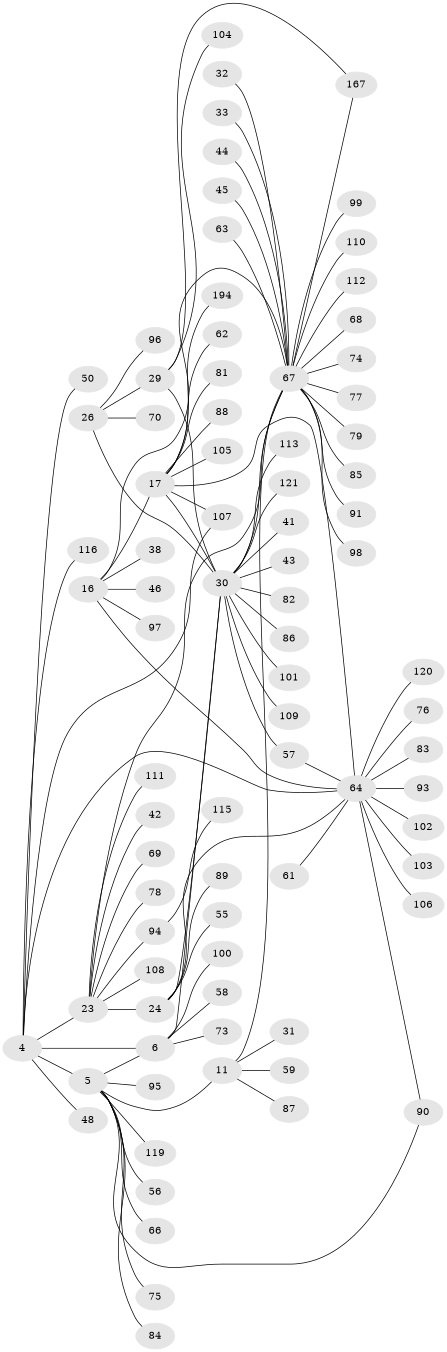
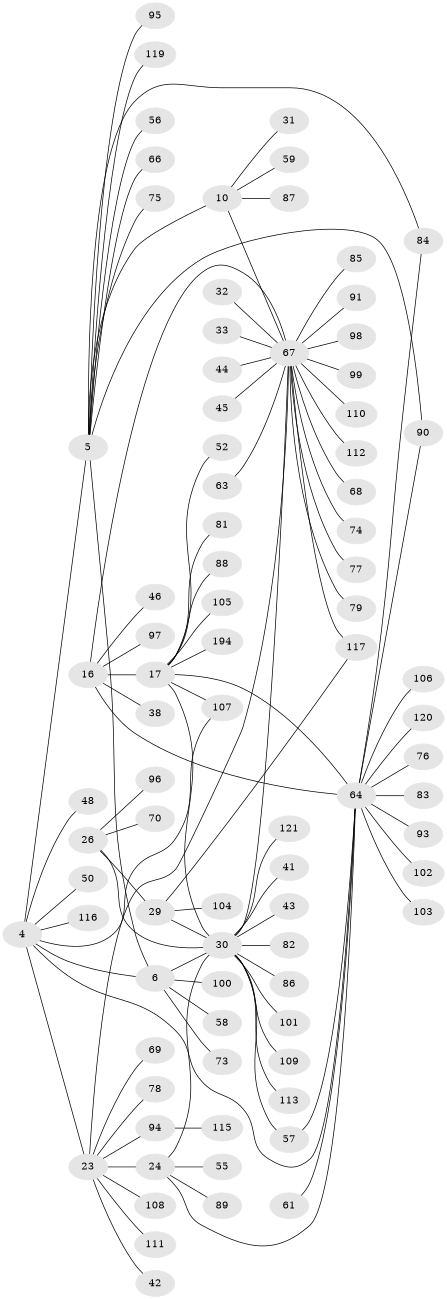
node "167": label "167" -> "117"
node "62": label "62" -> "52"
edge "84" -- "64": added
node "11": label "11" -> "10"
